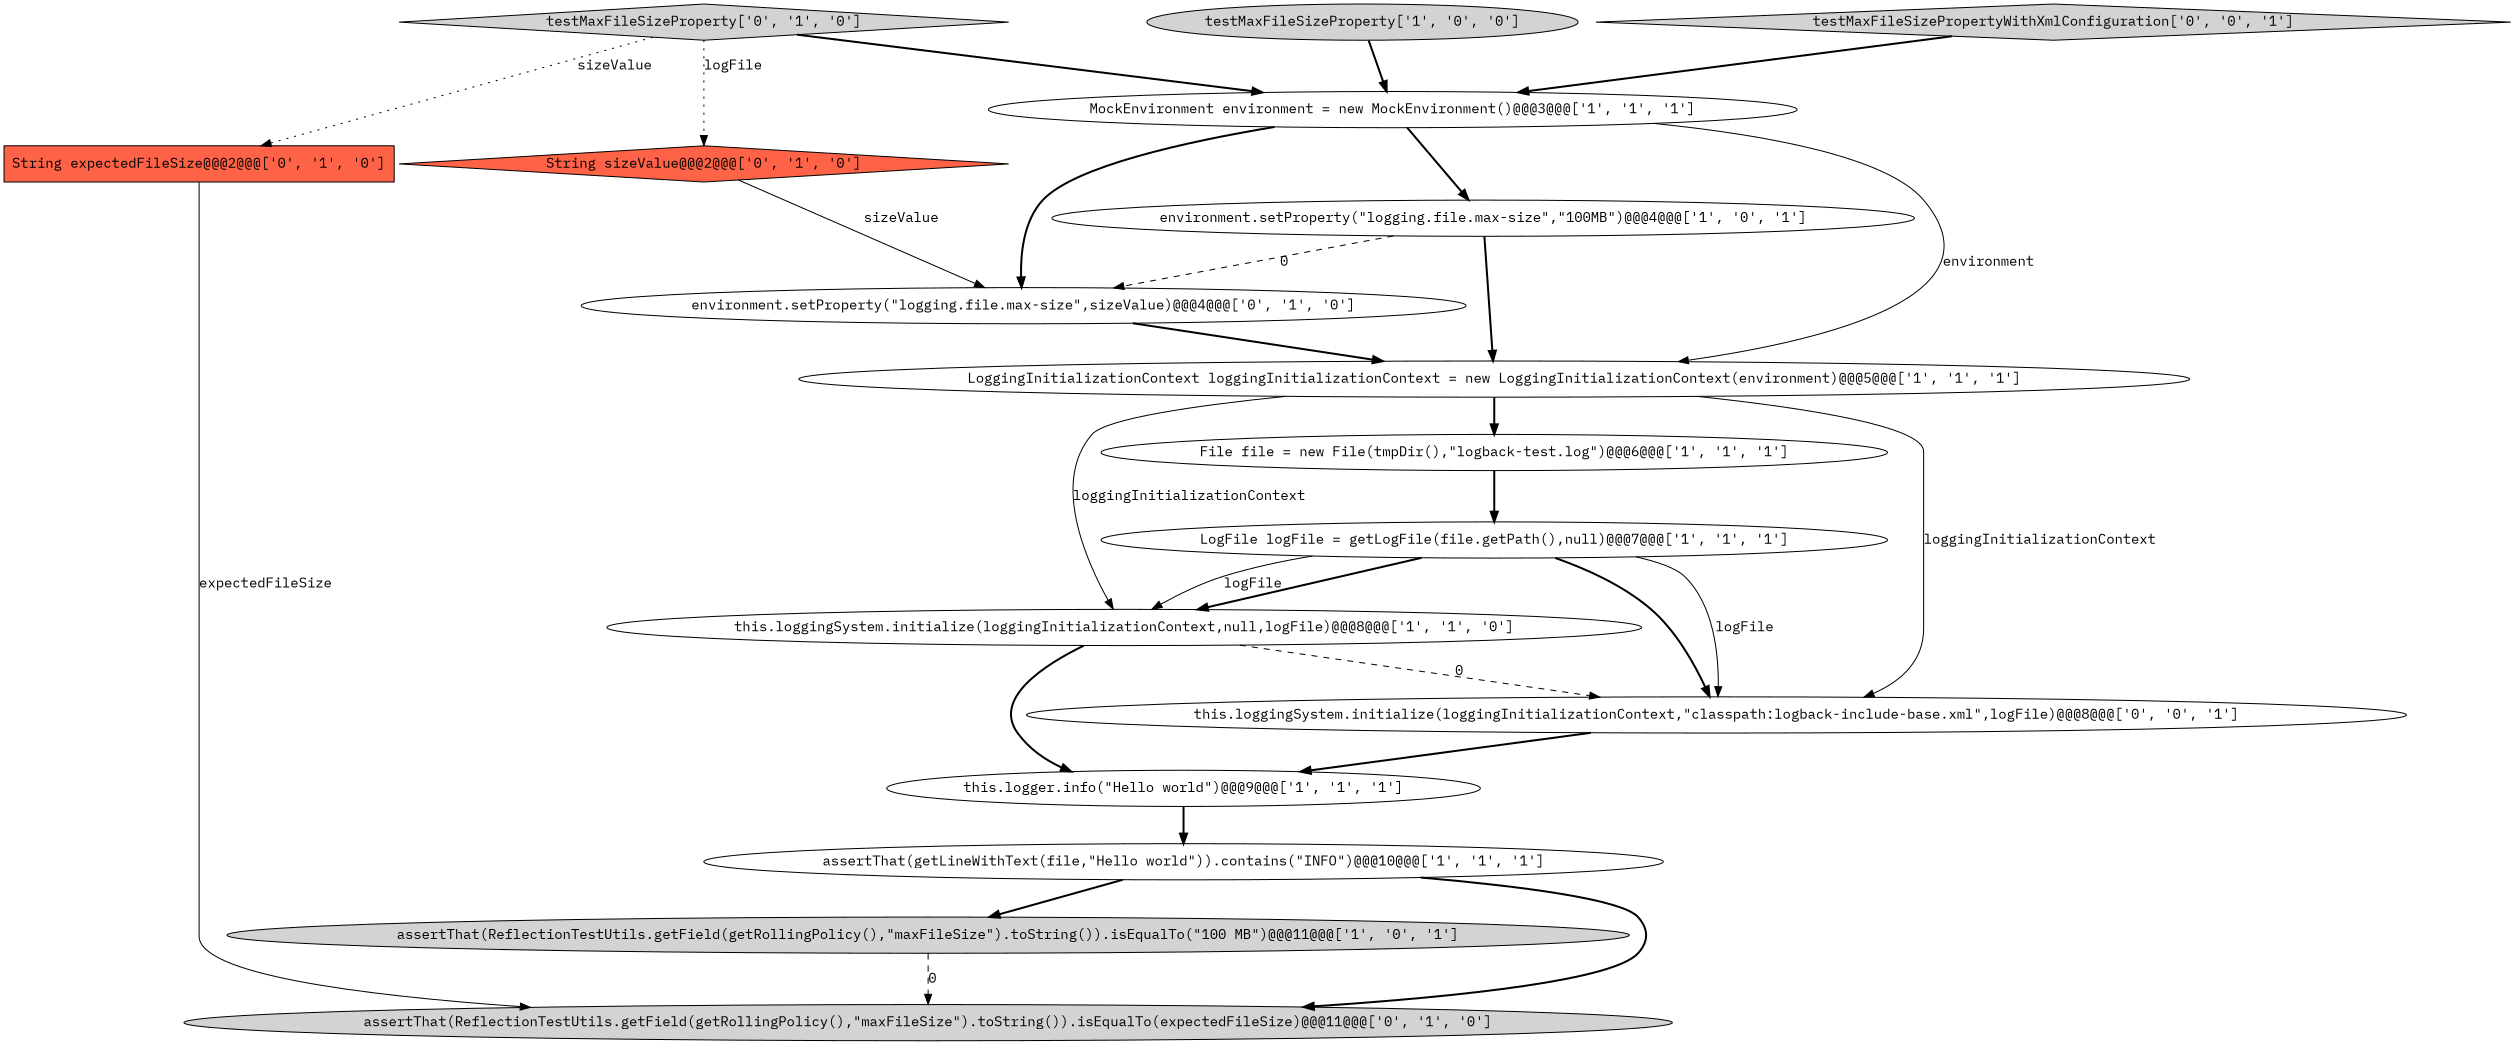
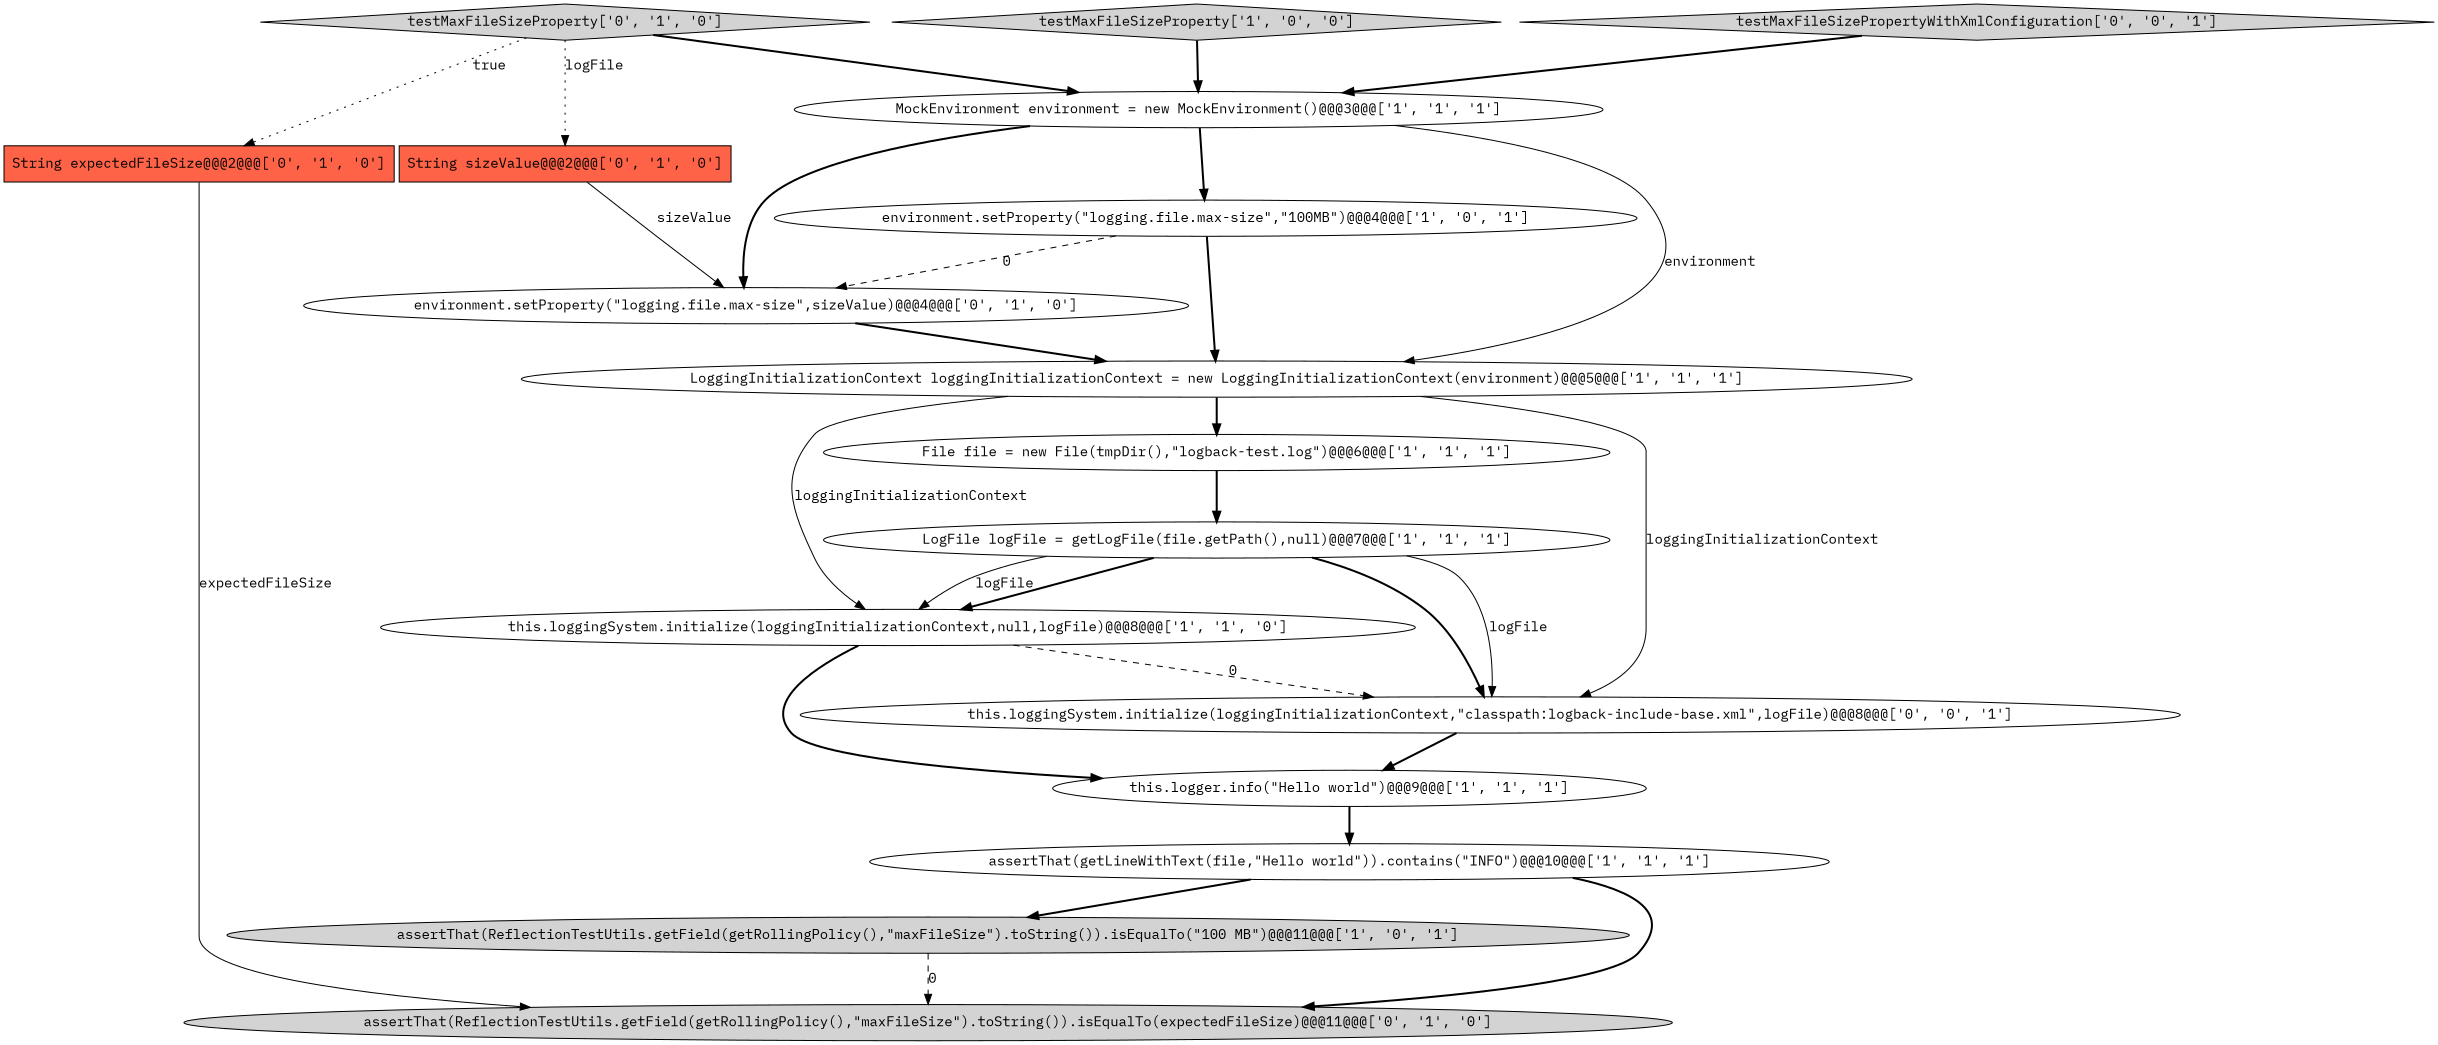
node "testMaxFileSizeProperty['1', '0', '0']": shape ellipse -> diamond
edge "testMaxFileSizeProperty['0', '1', '0']" -> "String expectedFileSize@@@2@@@['0', '1', '0']": label "sizeValue" -> "true"
node "String sizeValue@@@2@@@['0', '1', '0']": shape diamond -> box
